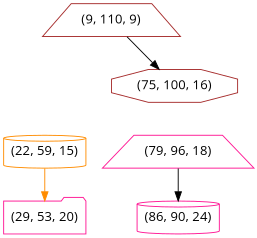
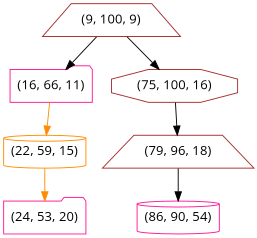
node "(9, 110, 9)": label "(9, 110, 9)" -> "(9, 100, 9)"
node "(16, 66, 11)": added
edge "(75, 100, 16)" -> "(79, 96, 18)": added
node "(79, 96, 18)": color deeppink -> brown
node "(29, 53, 20)": label "(29, 53, 20)" -> "(24, 53, 20)"
node "(86, 90, 24)": label "(86, 90, 24)" -> "(86, 90, 54)"
